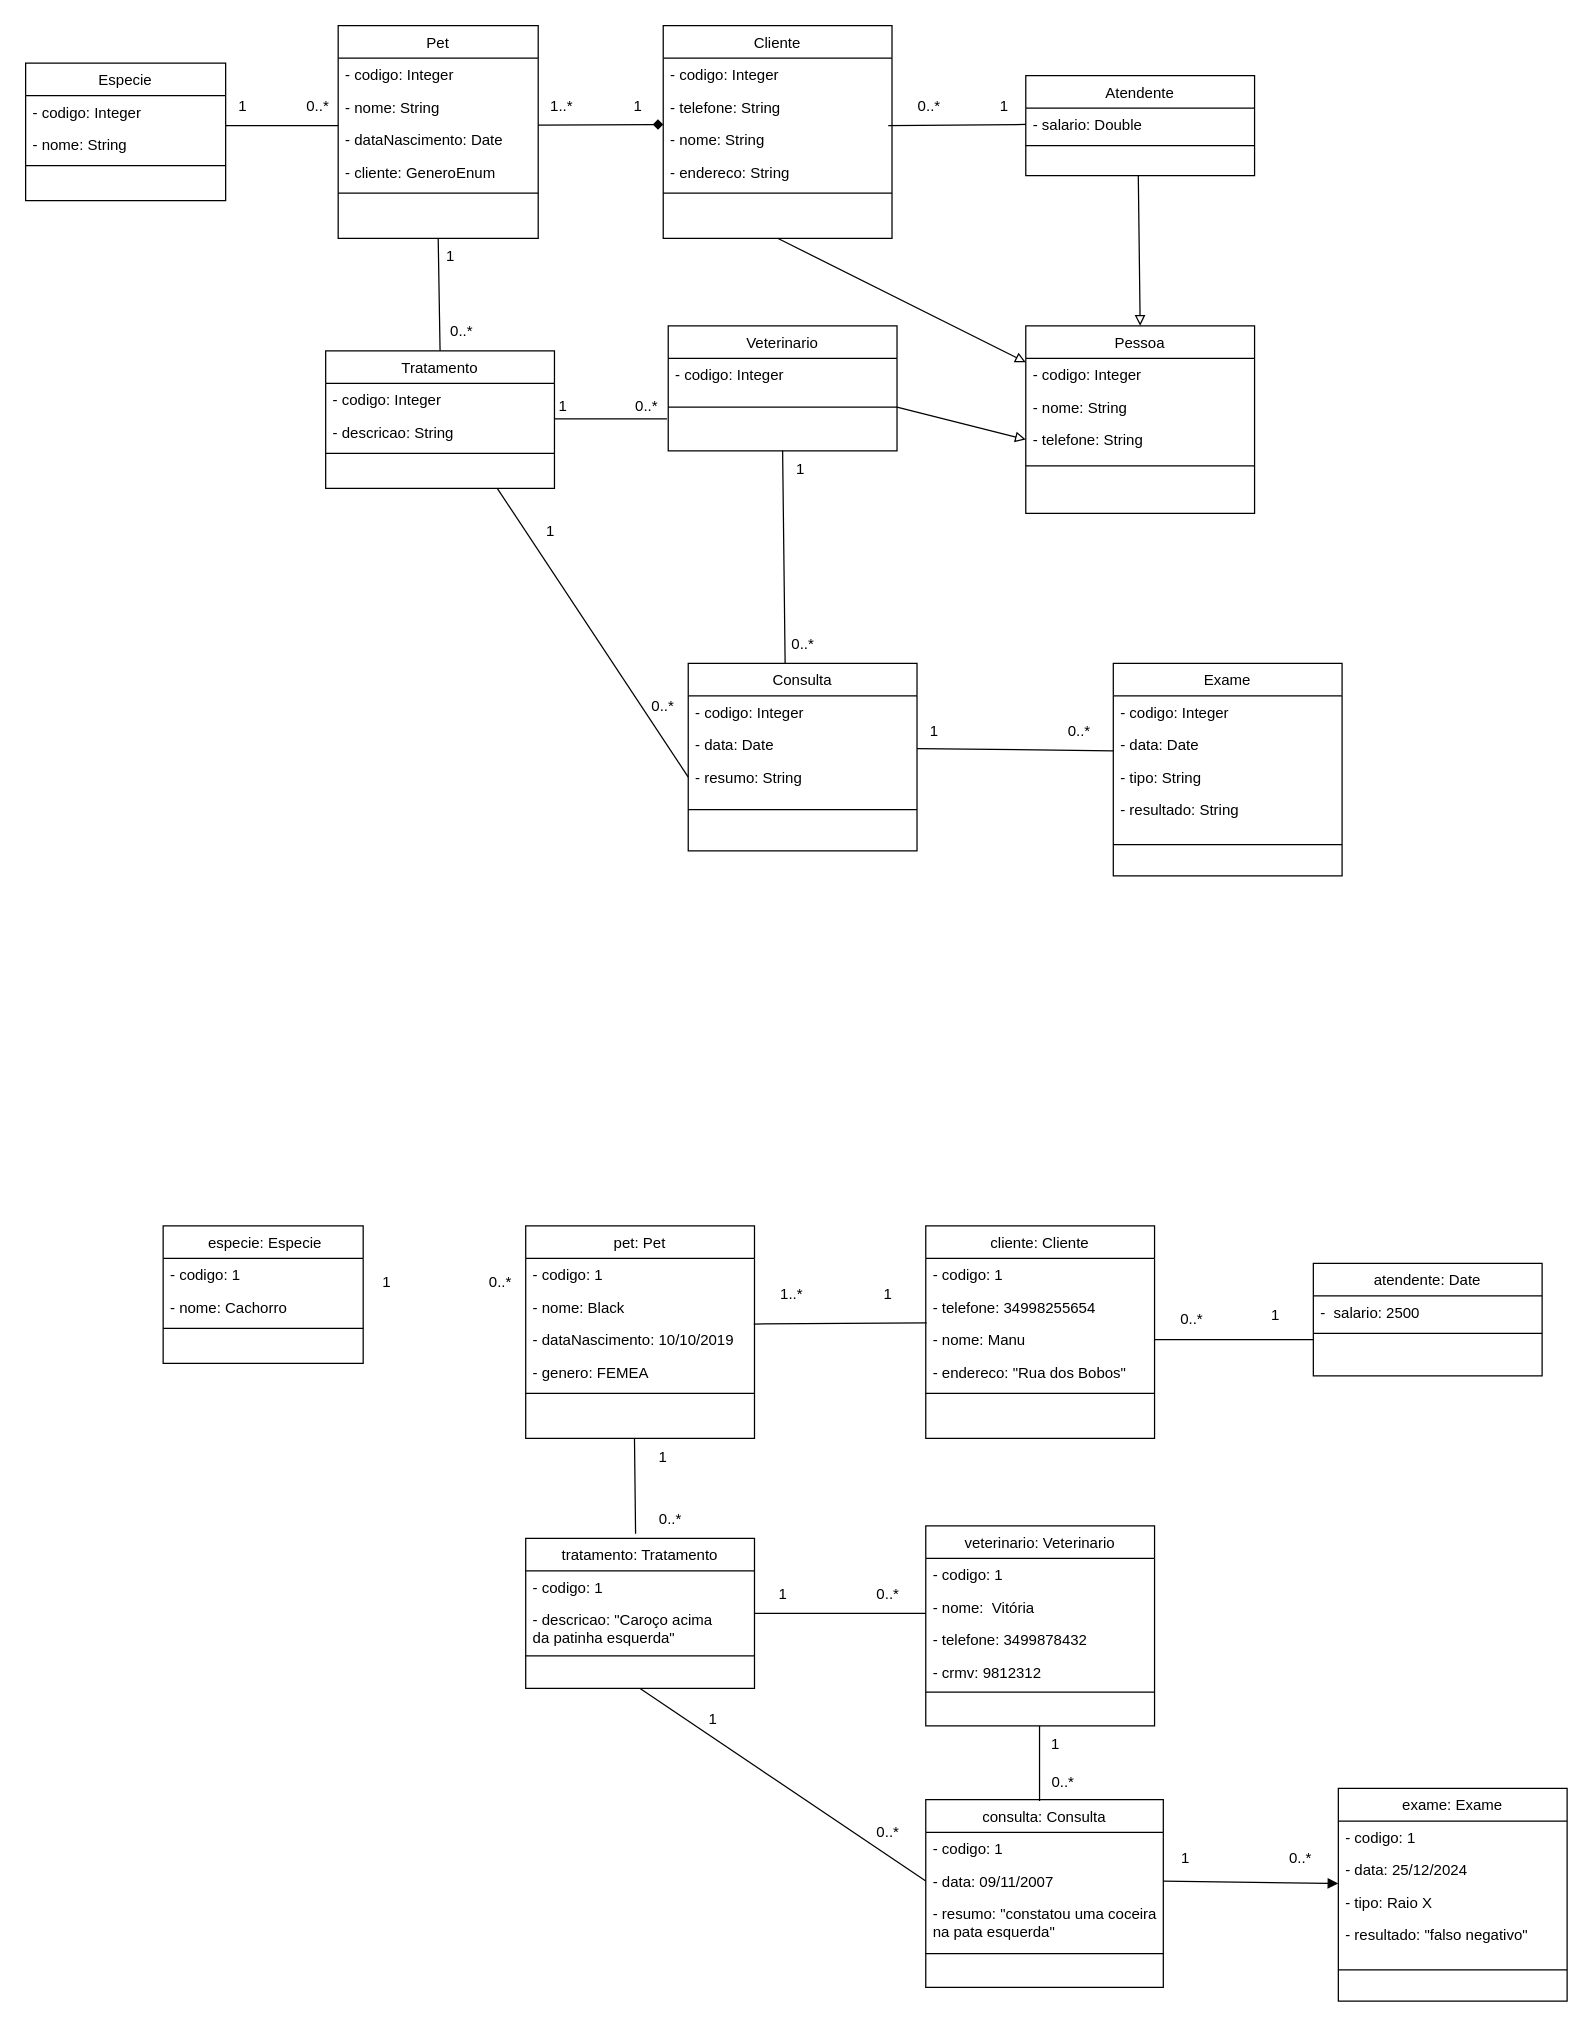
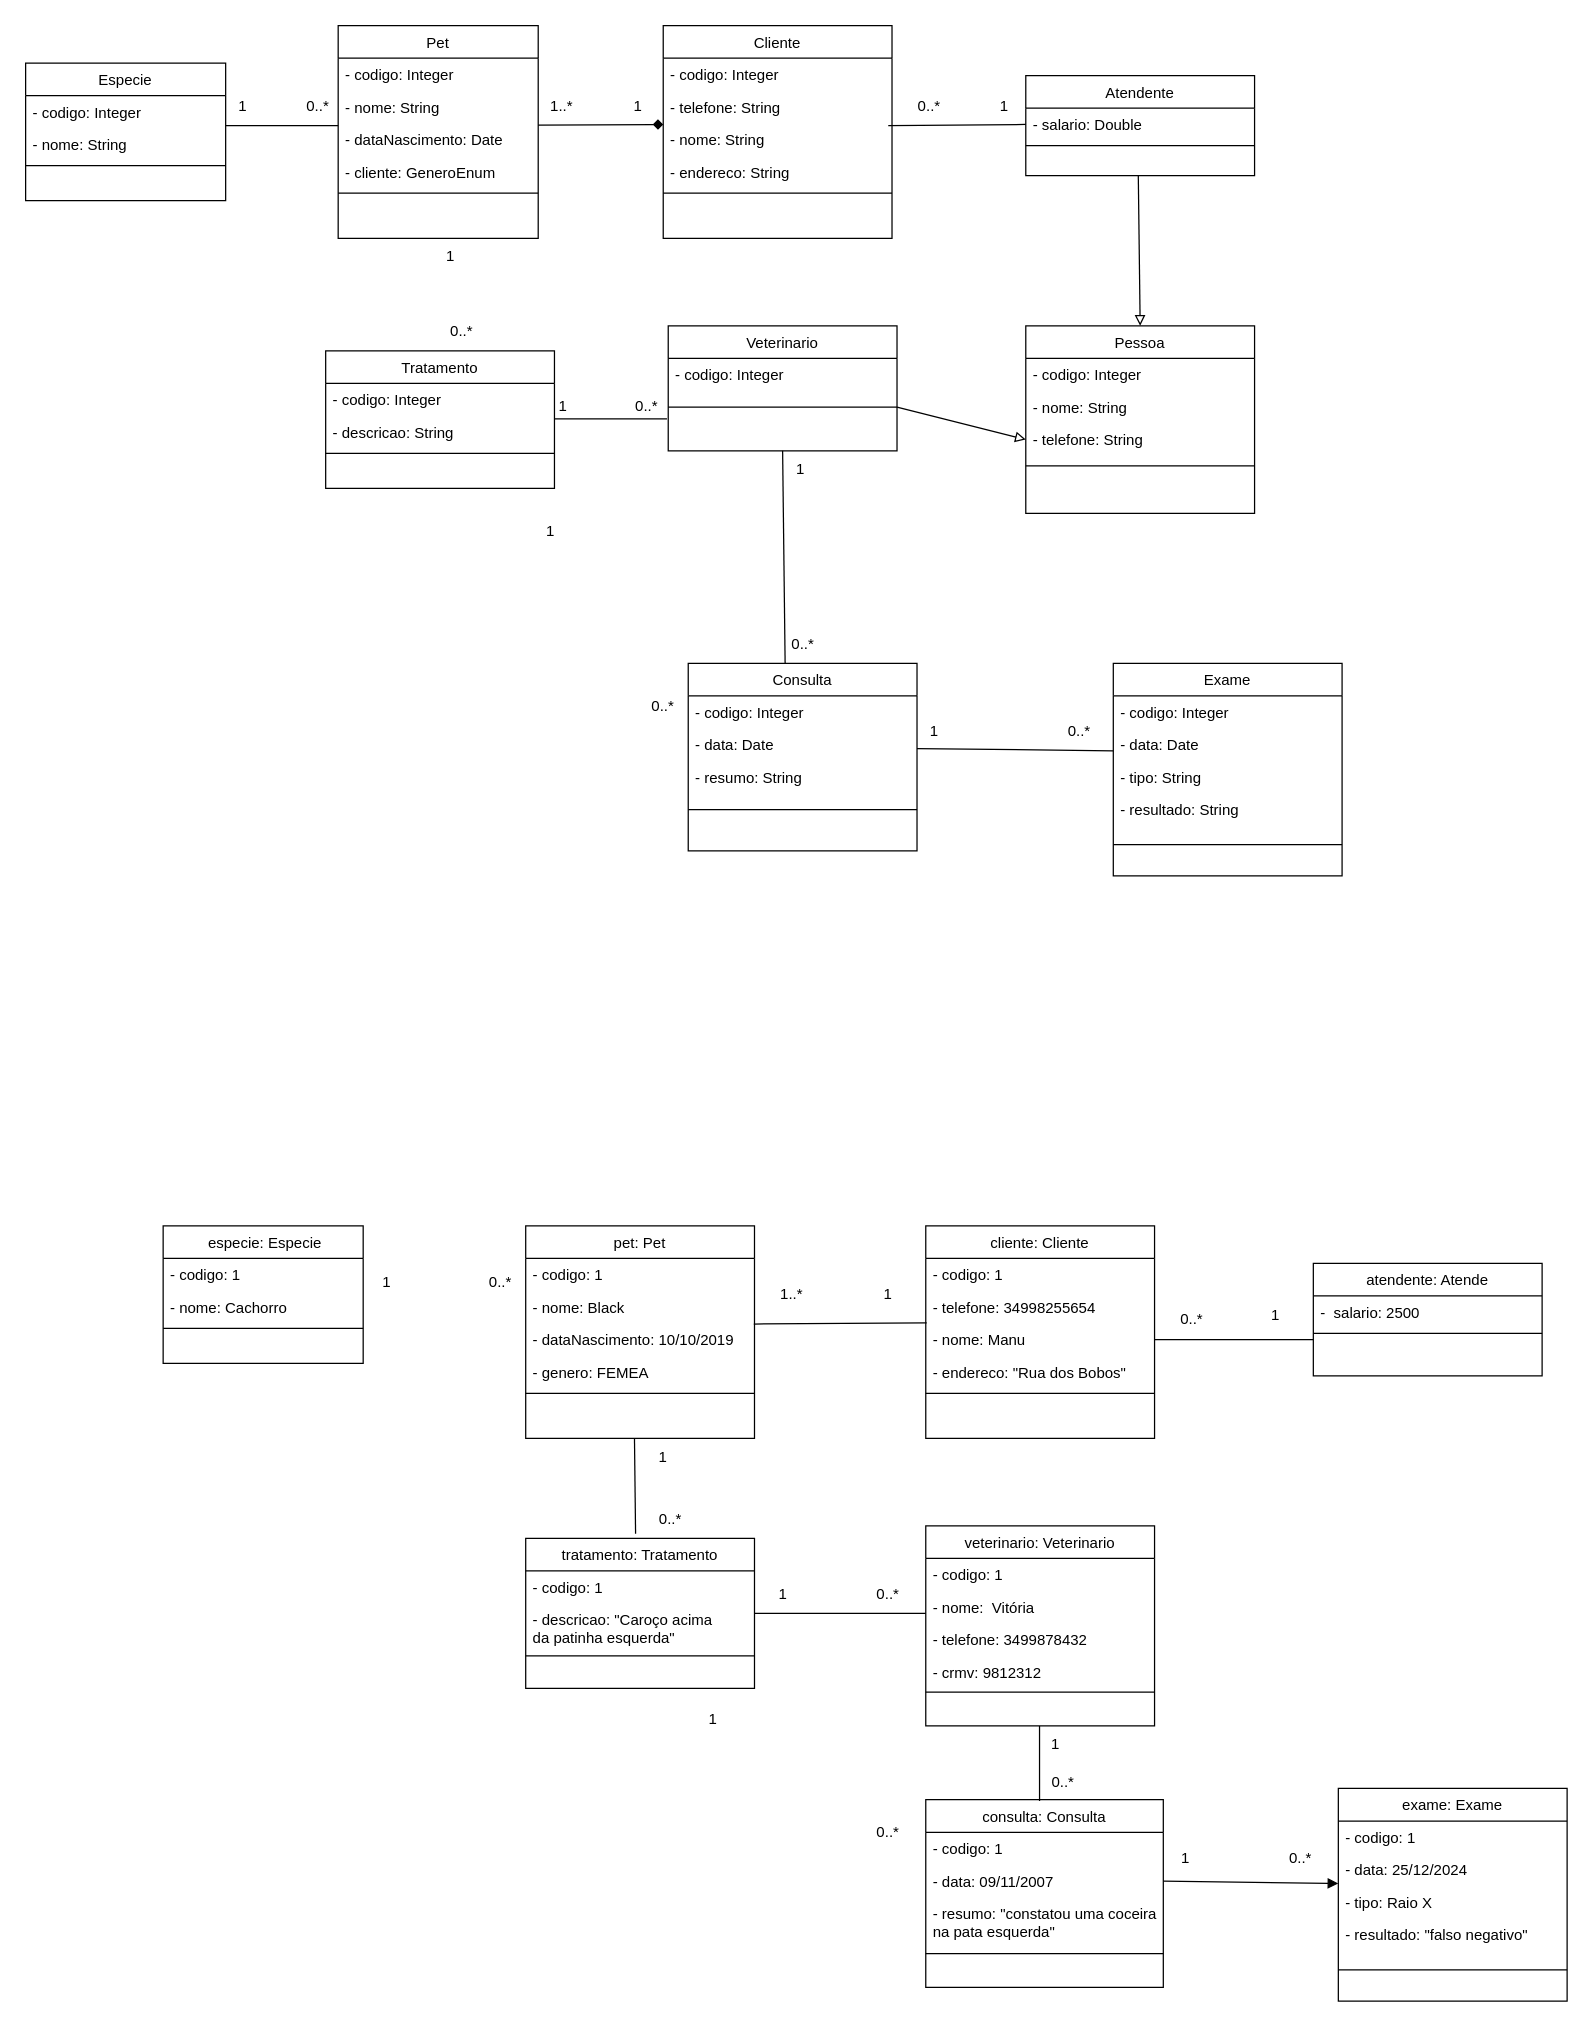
edge "Pet" -- "Tratamento": removed
edge "Cliente" -> "Pessoa": removed
edge "Tratamento" -- "- resumo: String": removed
node "atendente: Date": label "atendente: Date" -> "atendente: Atende"
edge "tratamento: Tratamento" -- "- data: 09/11/2007": removed
